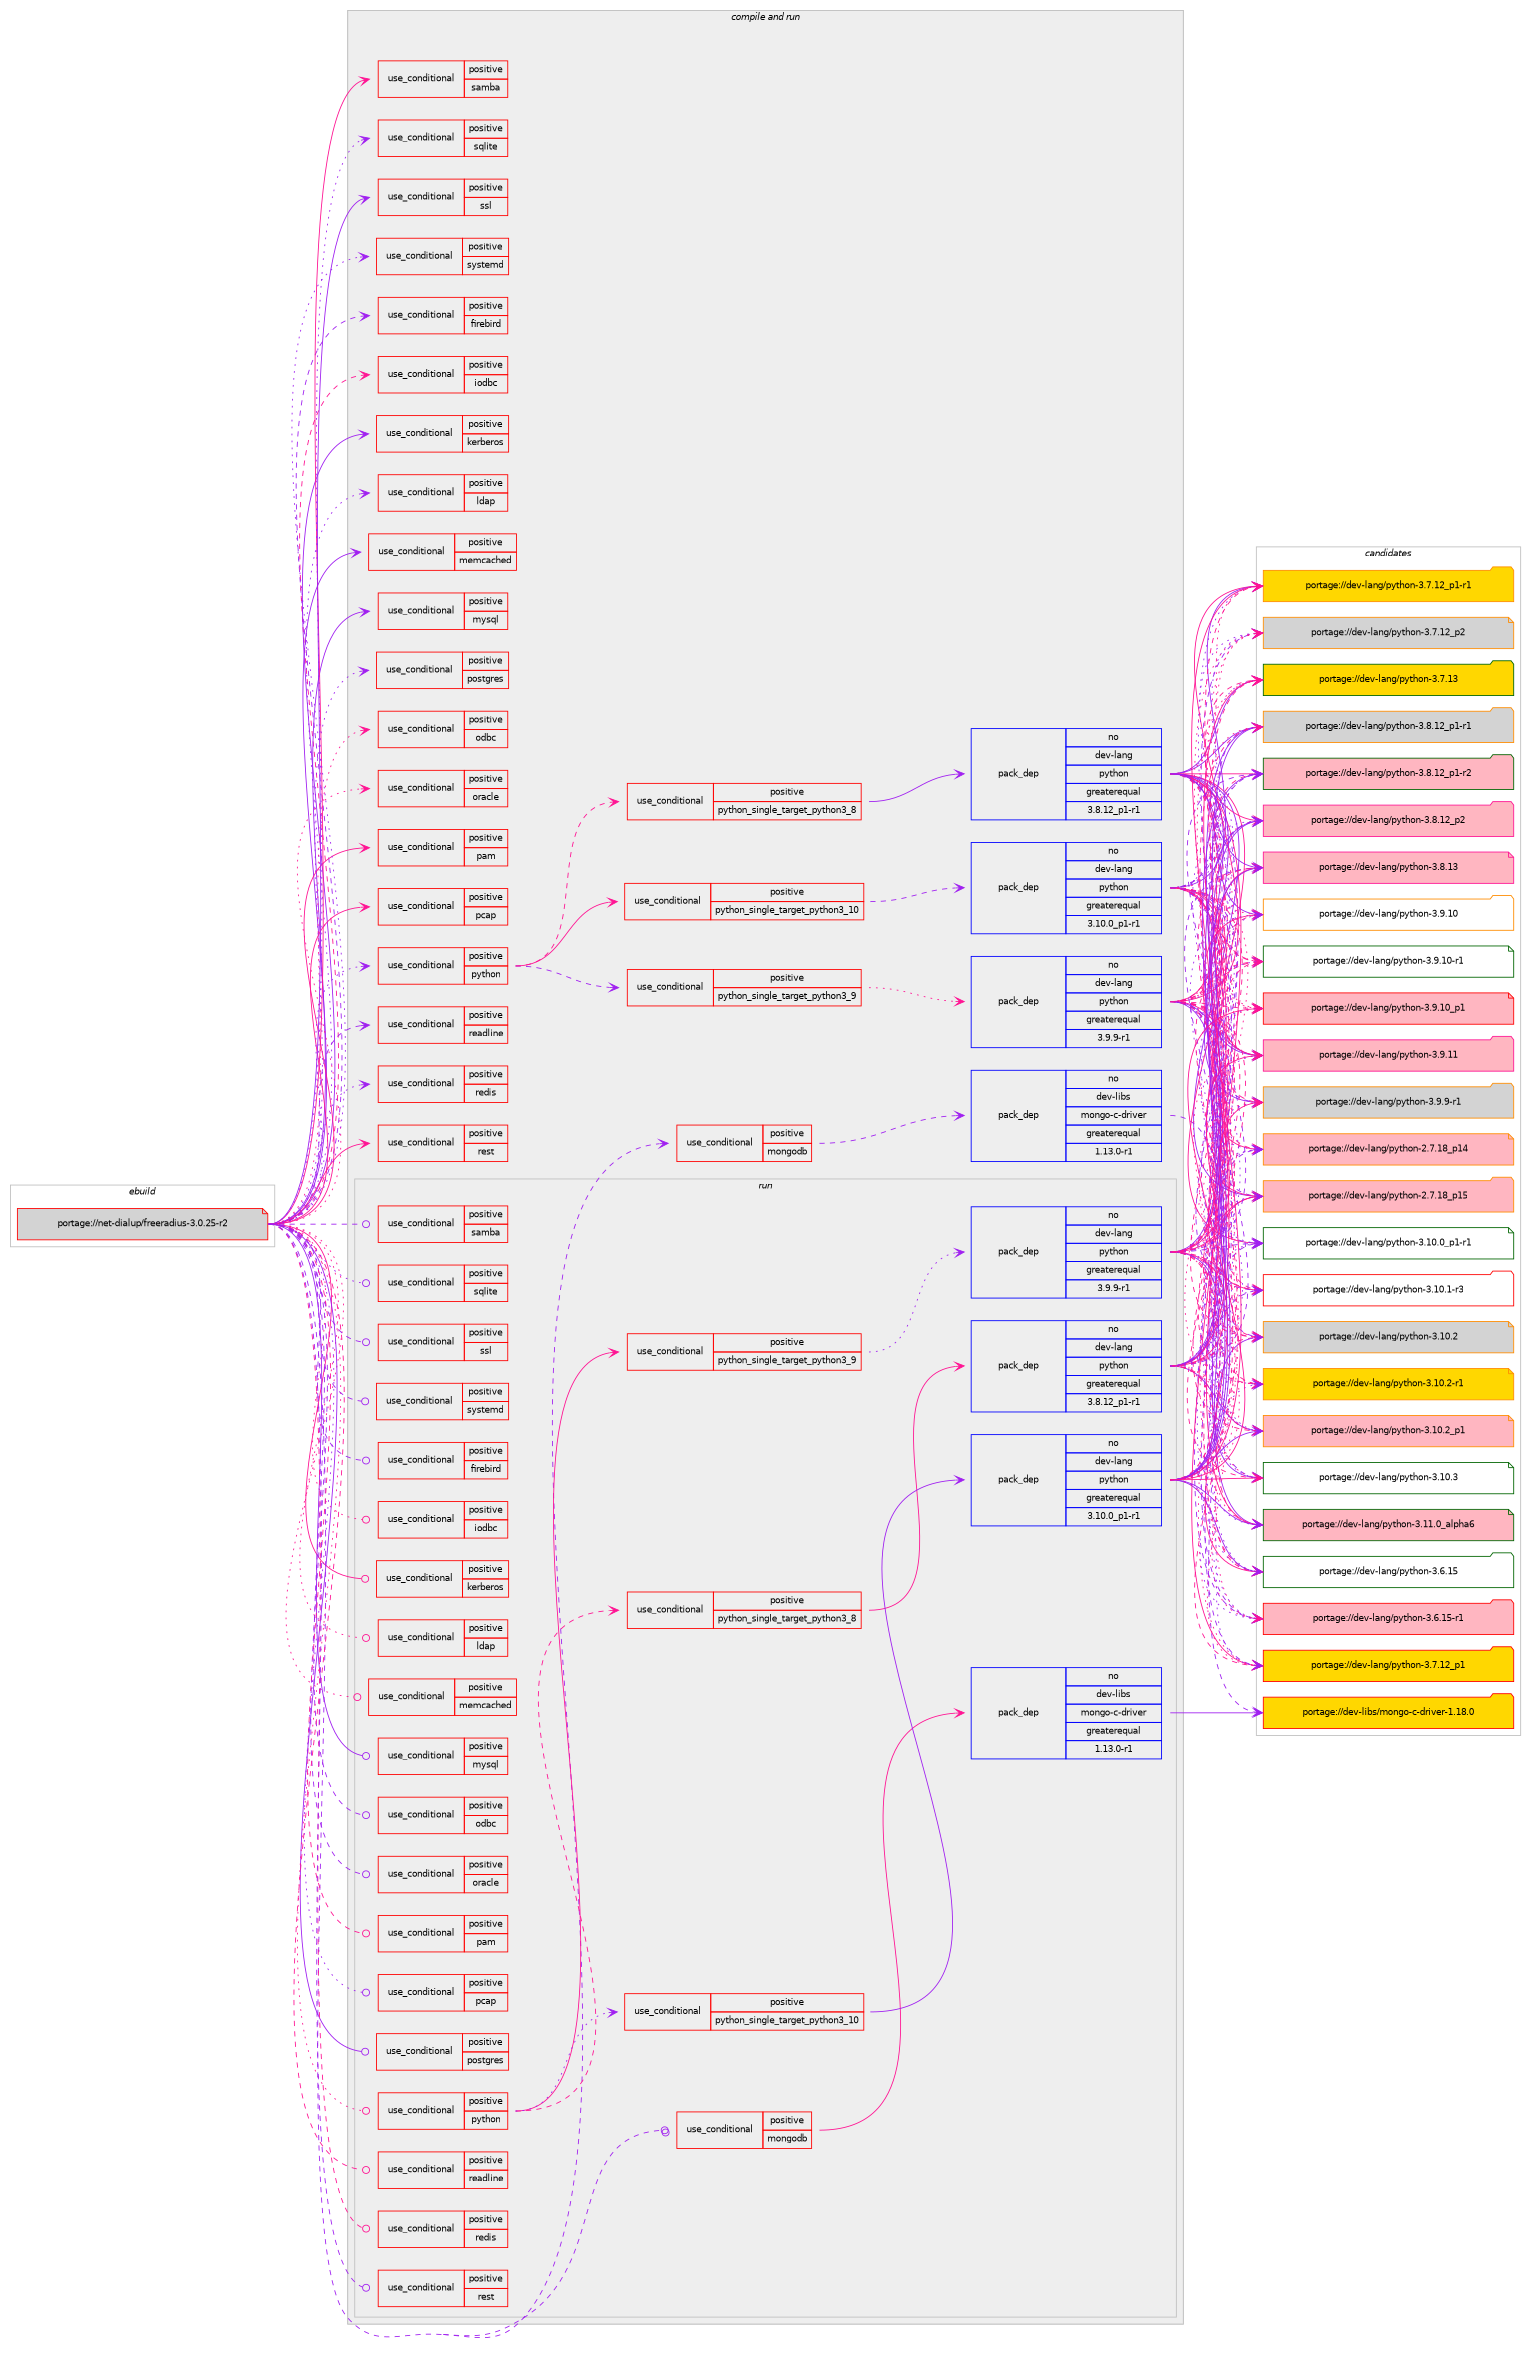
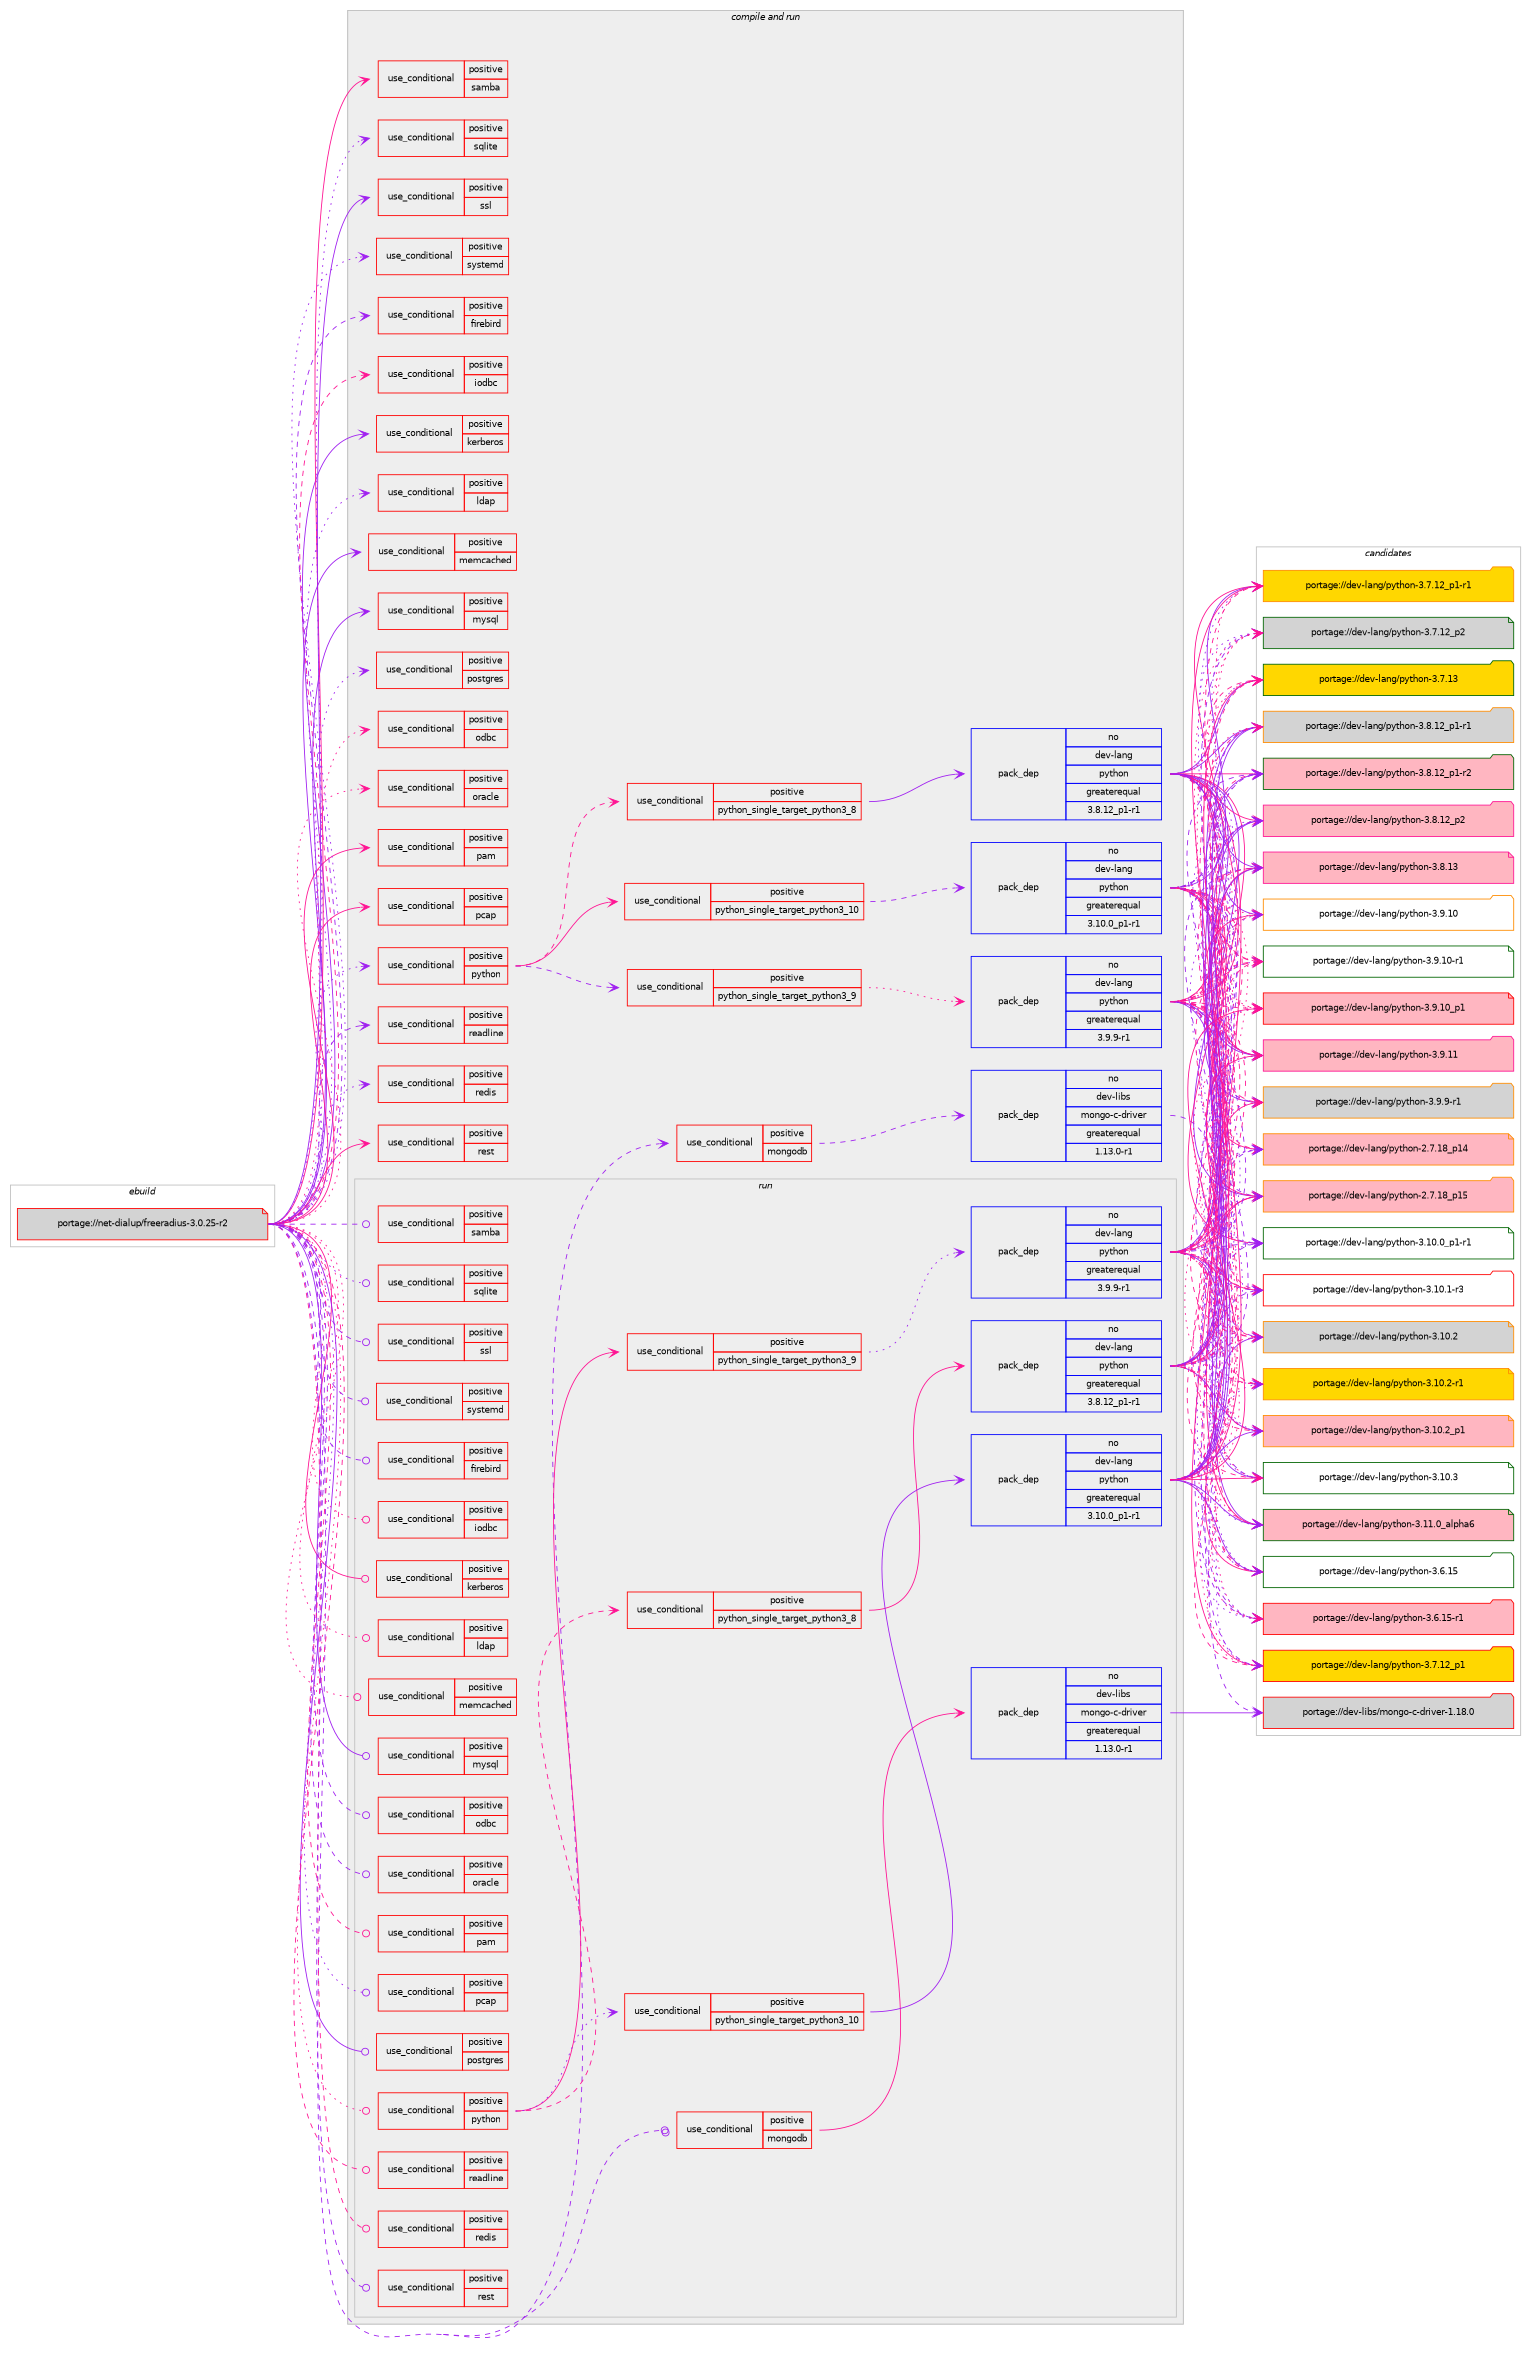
node "portage://dev-lang/python-3.7.12_p2": color darkorange -> darkgreen
node "portage://dev-libs/mongo-c-driver-1.18.0": fillcolor gold -> lightgrey
